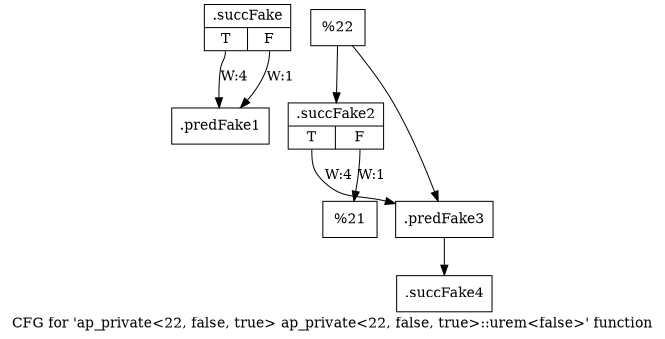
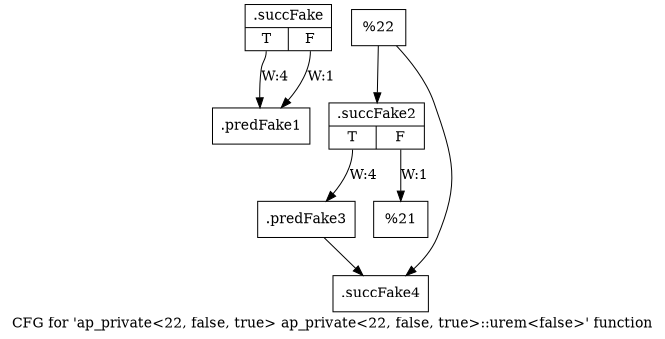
edge "%22" -> ".predFake3": now "%22" -> ".succFake4"
